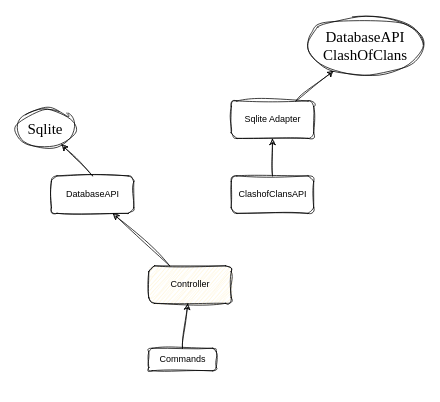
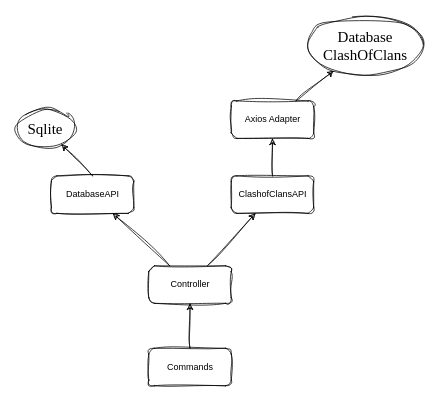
node "DatabaseAPI ClashOfClans": label "DatabaseAPI ClashOfClans" -> "Database ClashOfClans"
node "Sqlite Adapter": label "Sqlite Adapter" -> "Axios Adapter"
edge "Controller" -> "ClashofClansAPI": added
node "Controller": fillcolor #fff2cc -> #ffffff
node "Commands": size 68x23 -> 83x38
